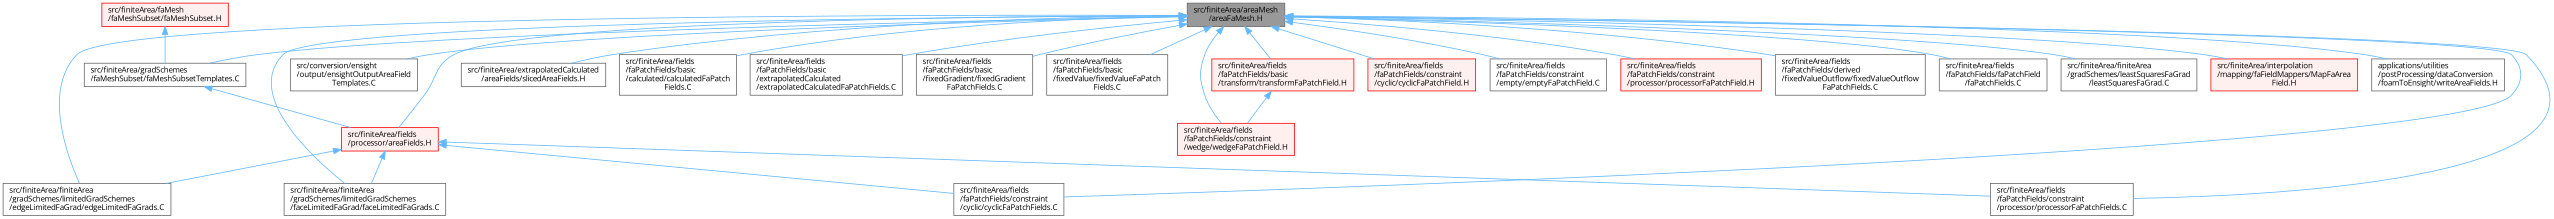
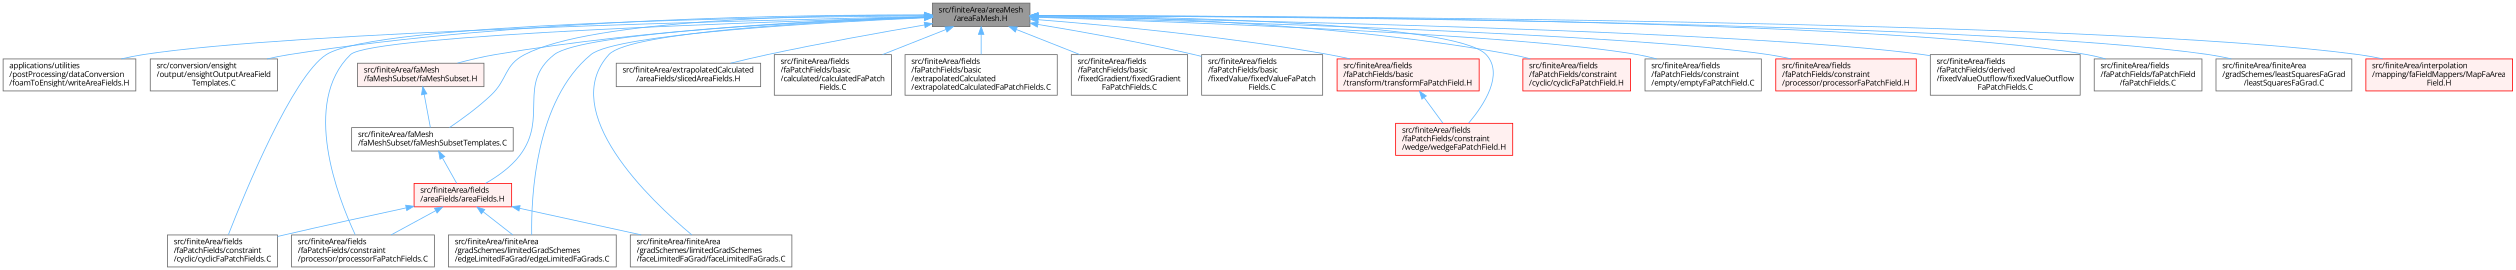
node "src/finiteArea/faMesh /faMeshSubset/faMeshSubset.H": color red -> grey40
edge "src/finiteArea/faMesh /faMeshSubset/faMeshSubset.H" -> "src/finiteArea/areaMesh /areaFaMesh.H": added
node "src/finiteArea/gradSchemes /faMeshSubset/faMeshSubsetTemplates.C": label "src/finiteArea/gradSchemes /faMeshSubset/faMeshSubsetTemplates.C" -> "src/finiteArea/faMesh /faMeshSubset/faMeshSubsetTemplates.C"
node "src/finiteArea/fields /processor/areaFields.H": label "src/finiteArea/fields /processor/areaFields.H" -> "src/finiteArea/fields /areaFields/areaFields.H"
